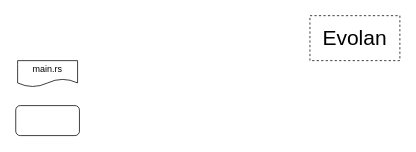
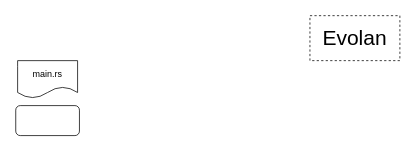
node "main.rs": size 60x26 -> 60x38
